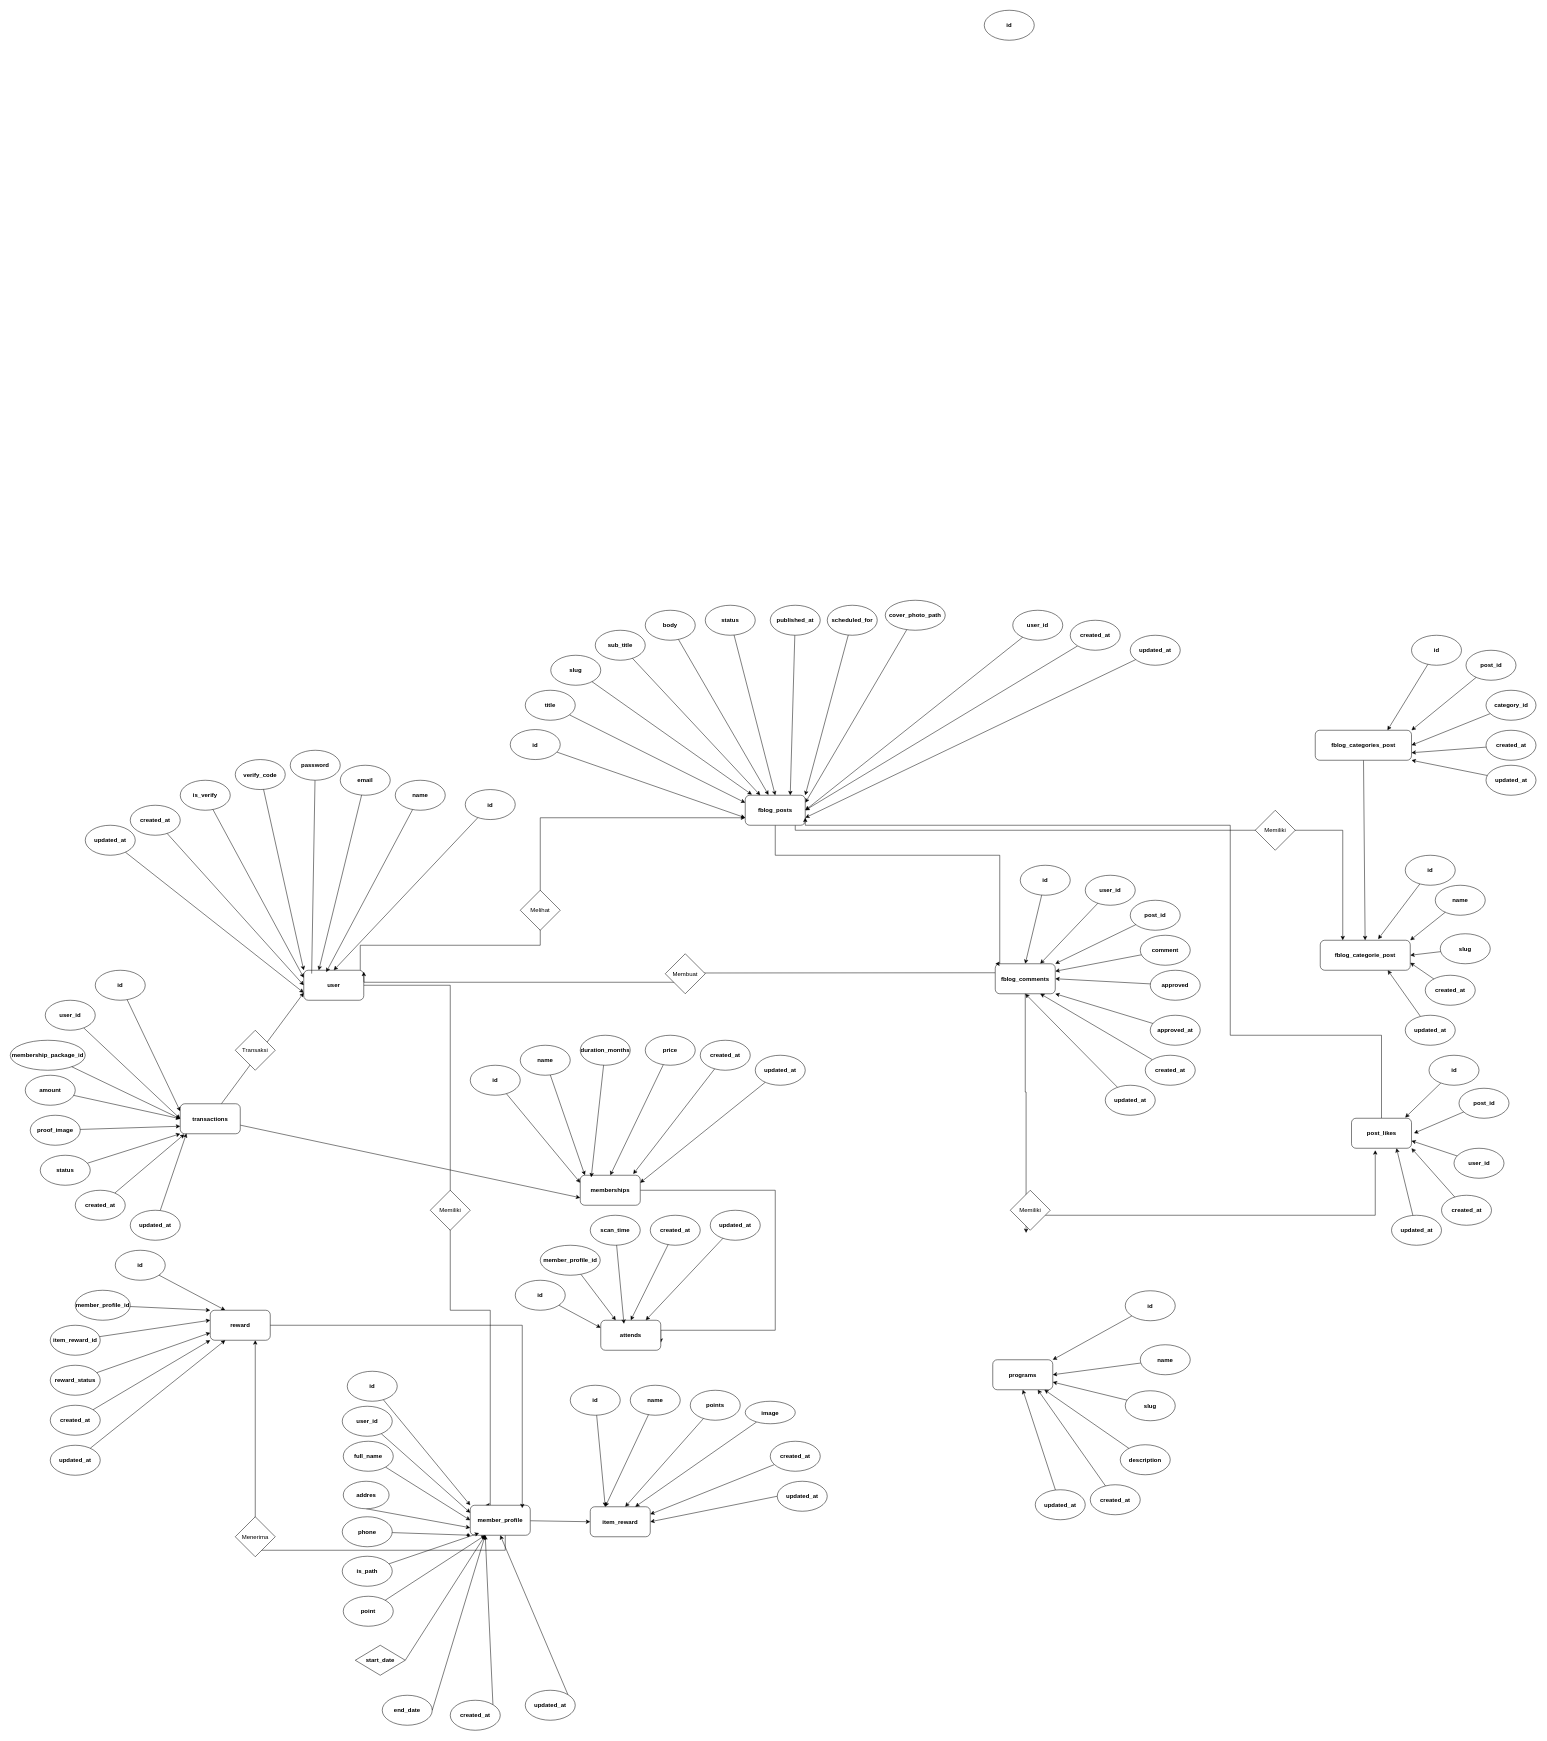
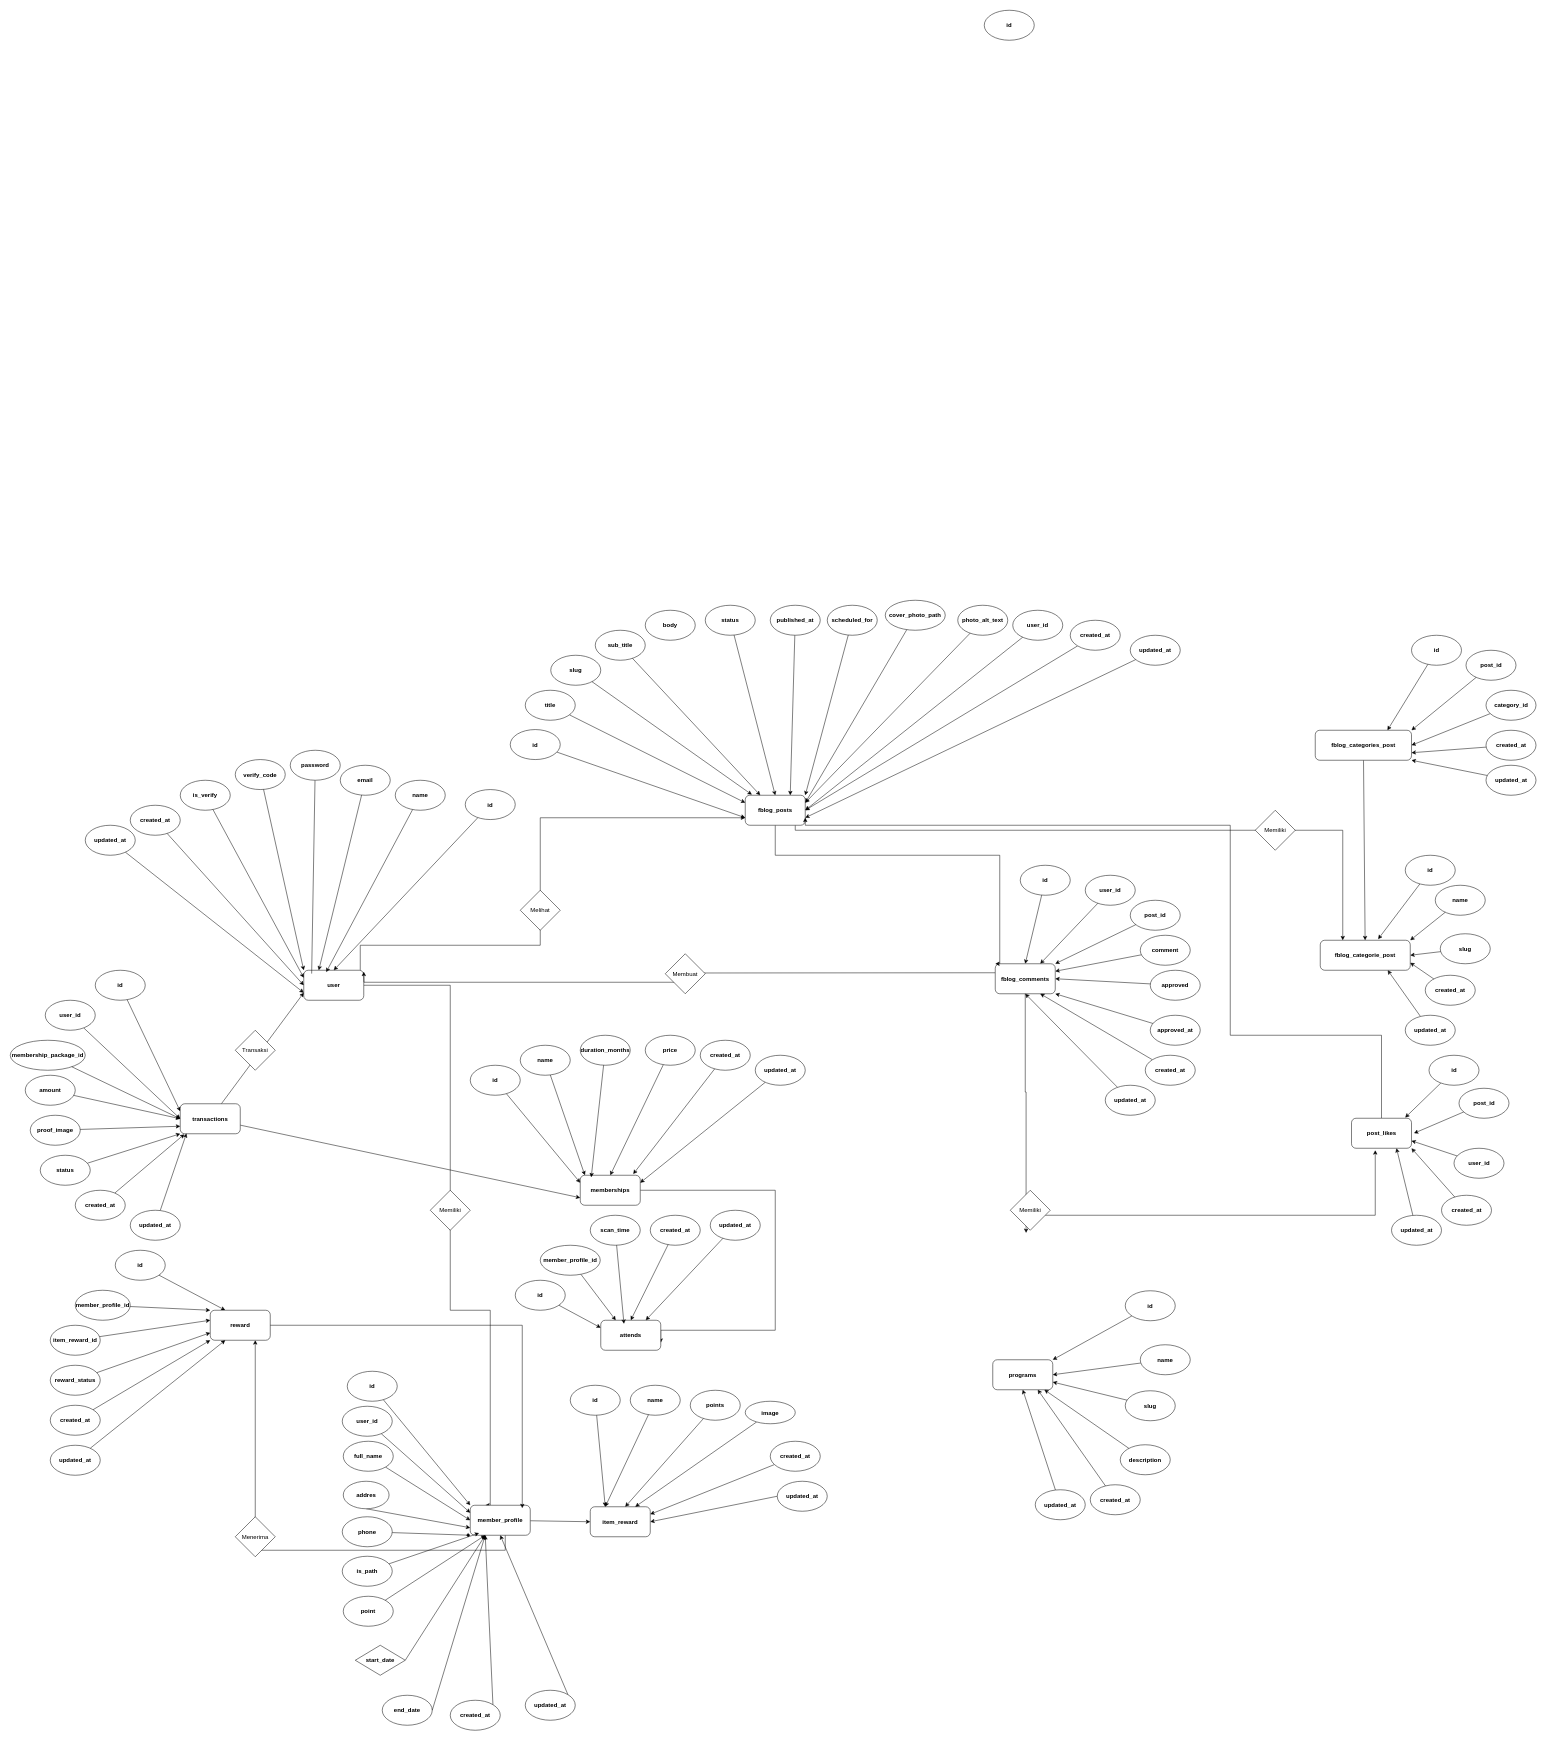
node "photo_alt_text": added
edge "photo_alt_text" -> "fblog_posts": added
edge "body" -> "fblog_posts": removed
